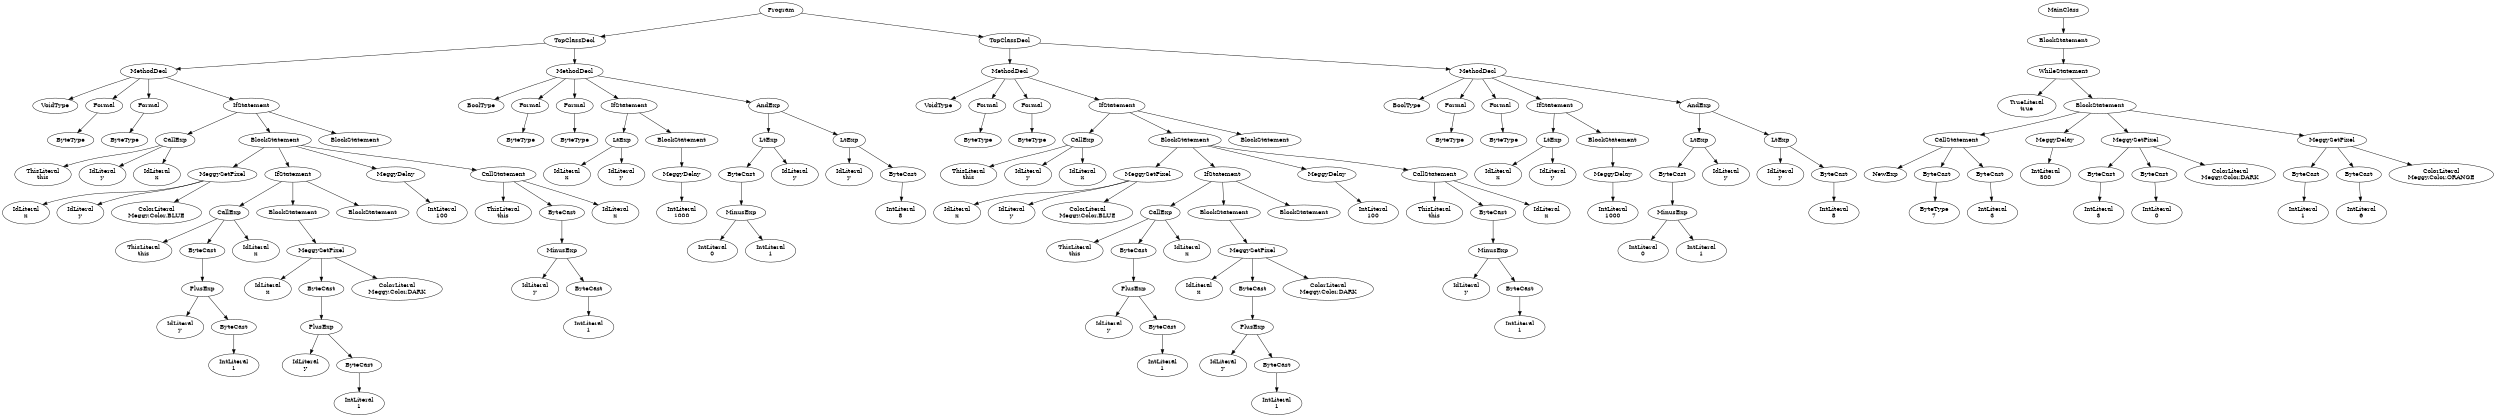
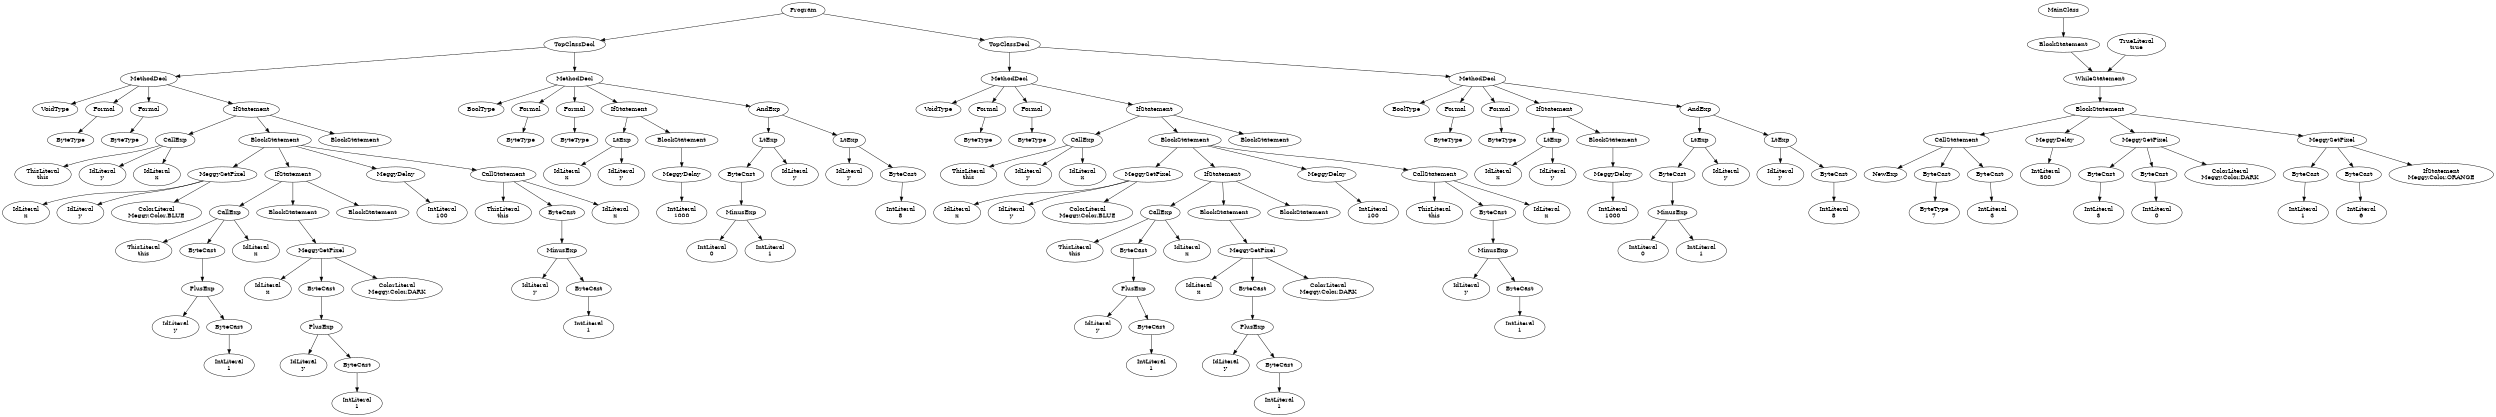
edge "WhileStatement" -> "TrueLiteral true": reversed
node "ColorLiteral Meggy.Color.ORANGE": label "ColorLiteral Meggy.Color.ORANGE" -> "IfStatement Meggy.Color.ORANGE"
